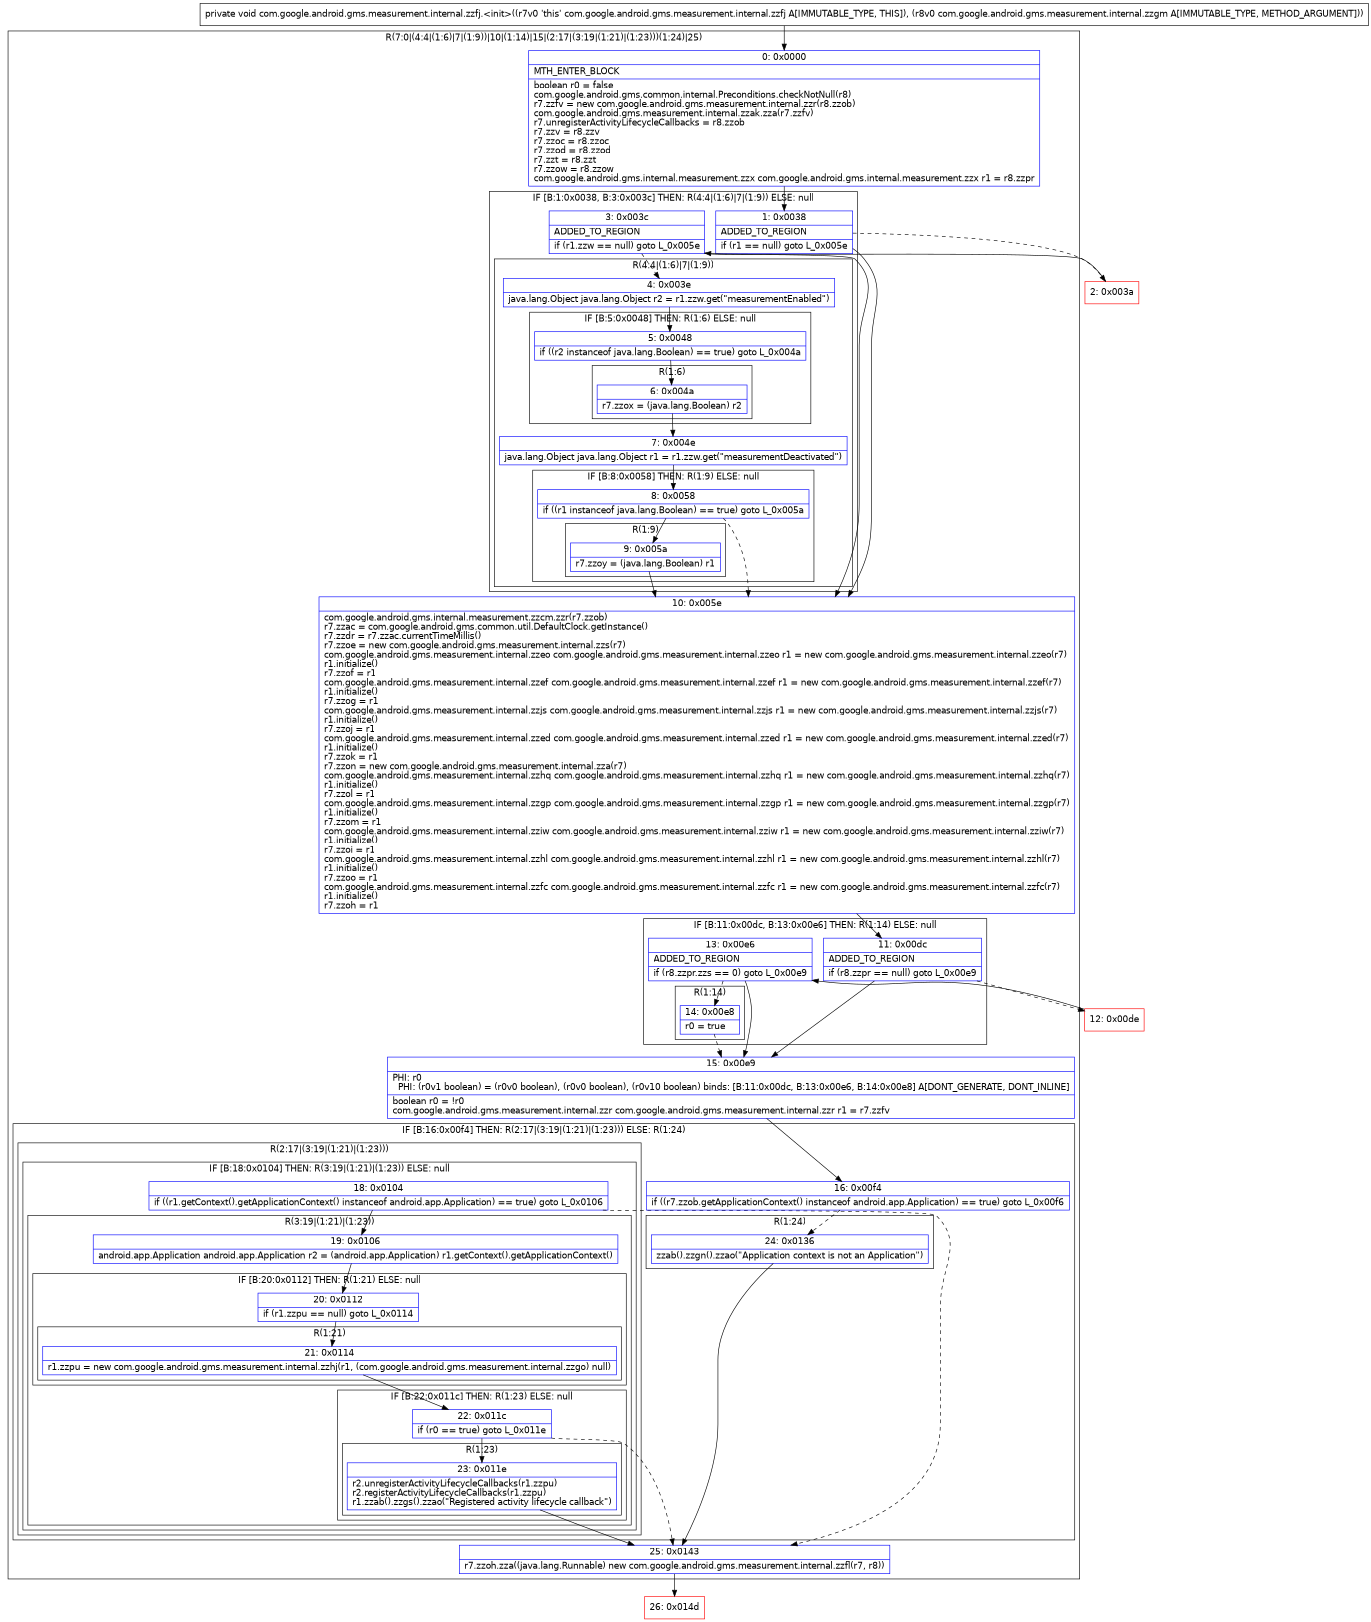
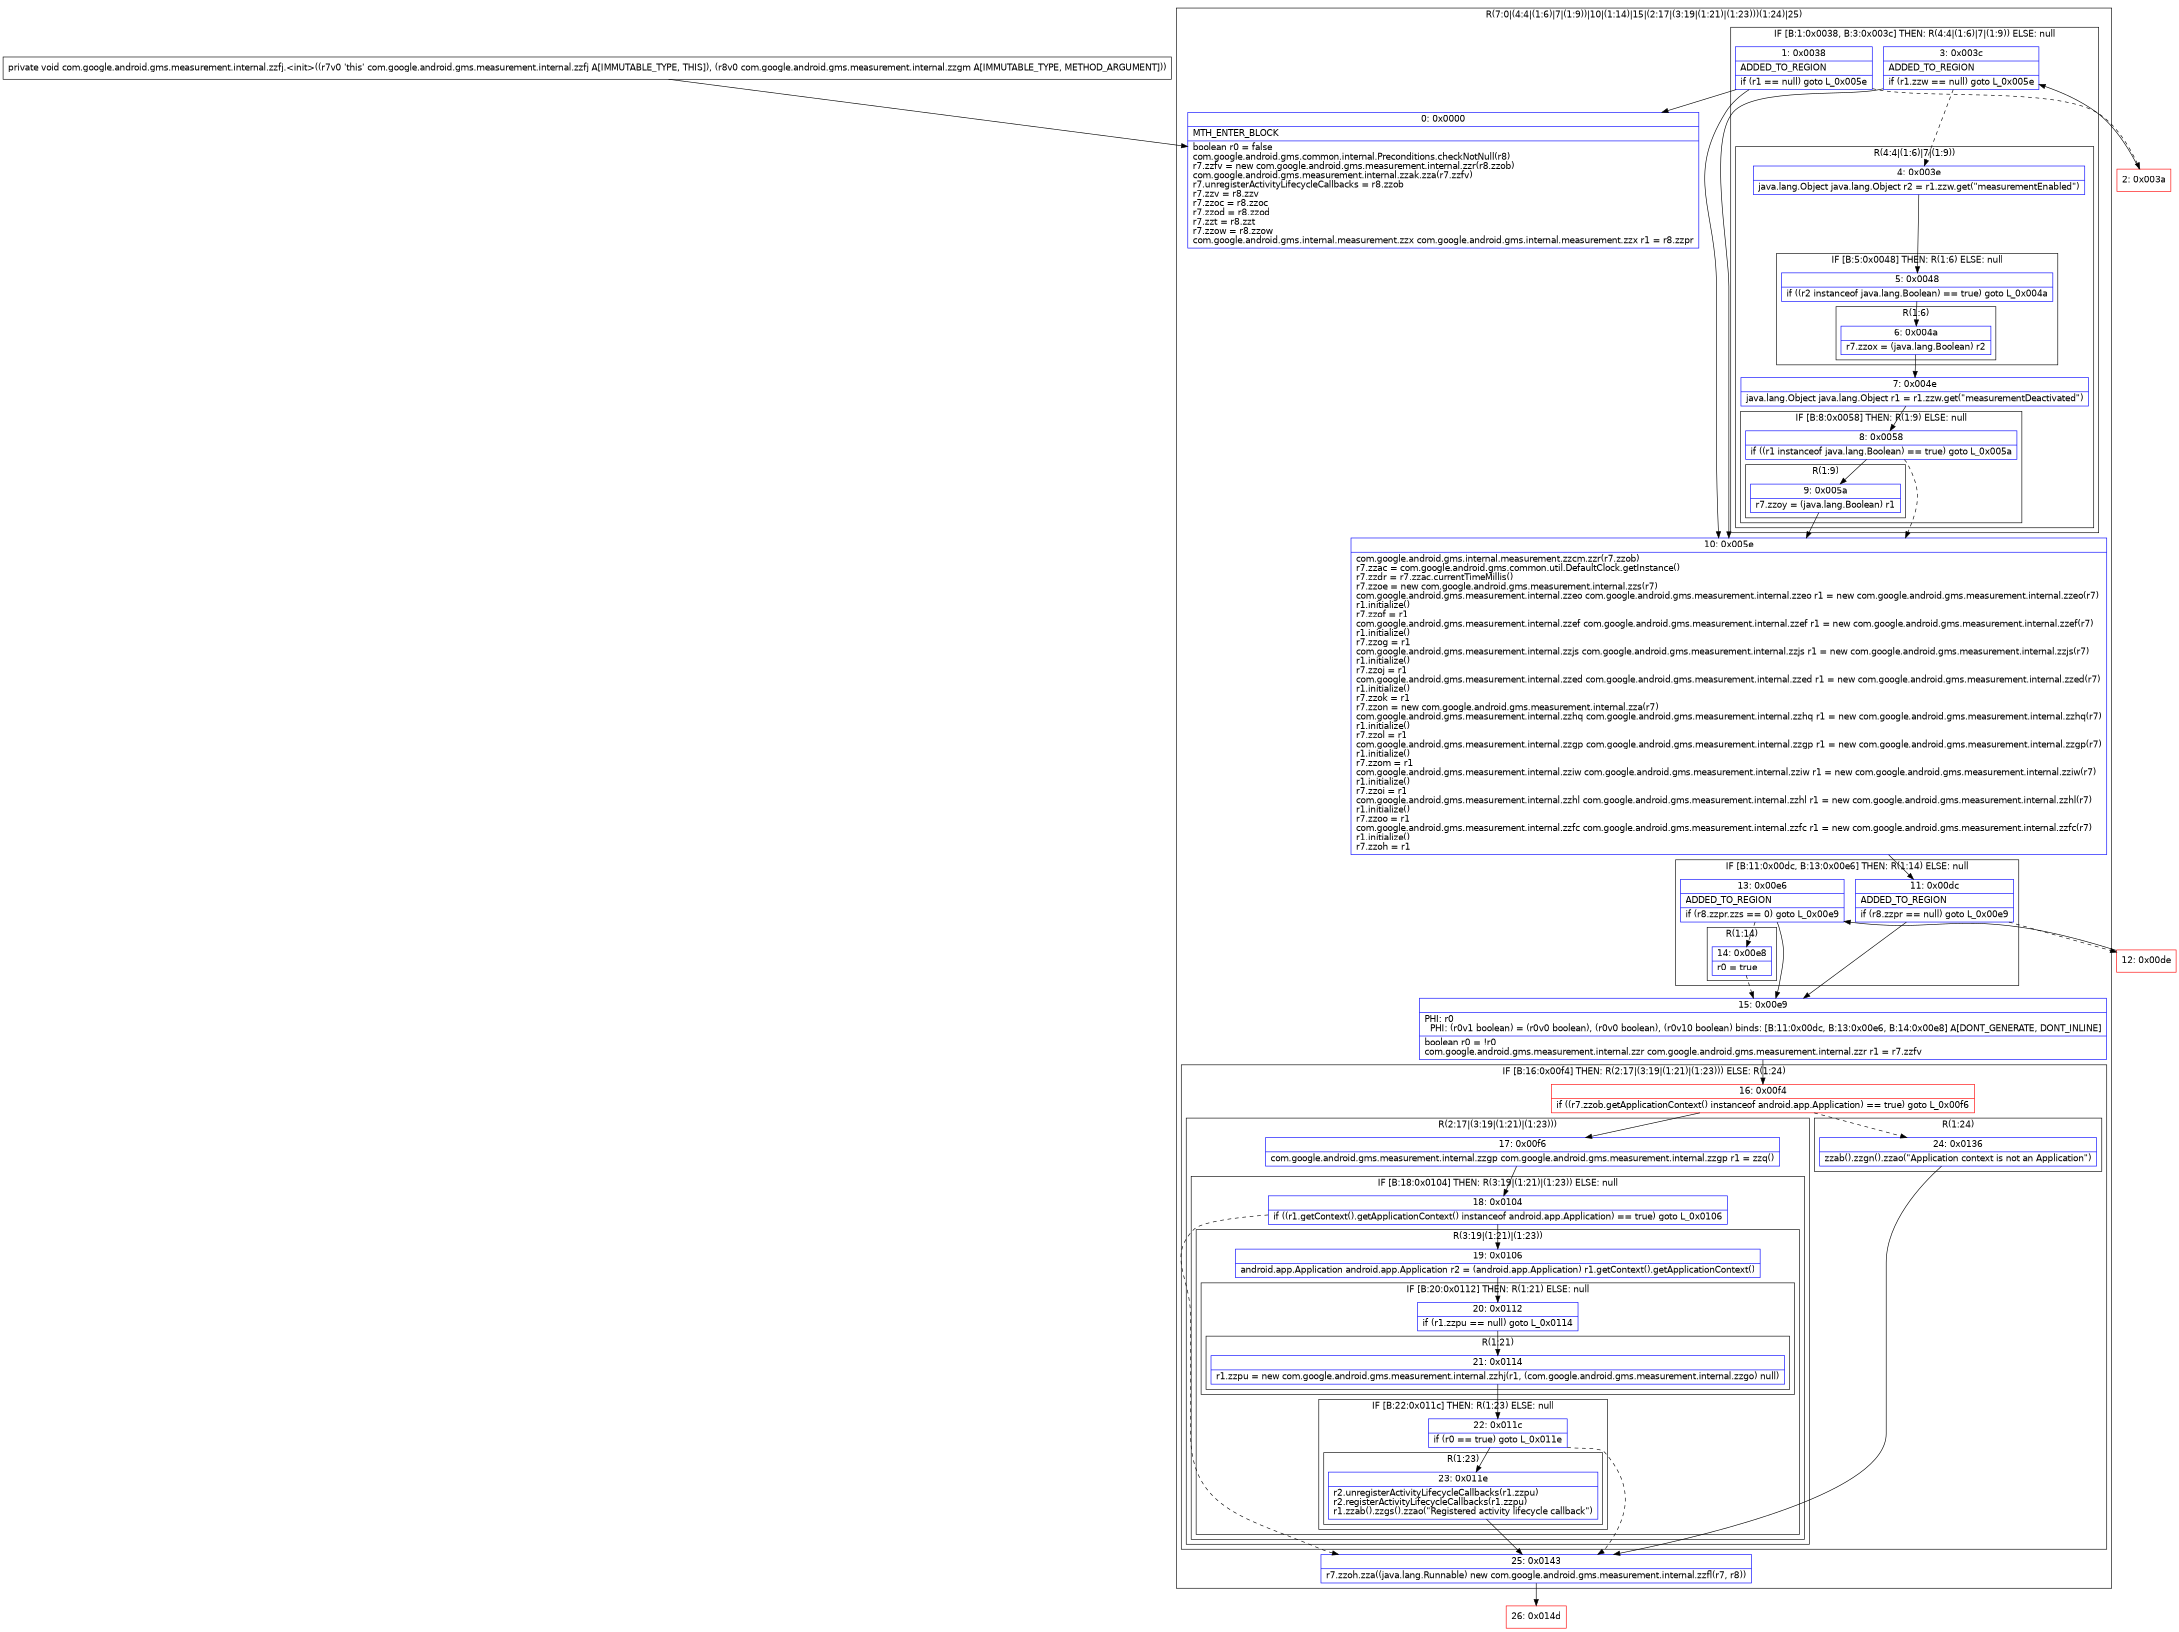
edge "0: 0x0000" -> "1: 0x0038": reversed
node "17: 0x00f6": added
node "16: 0x00f4": color blue -> red
